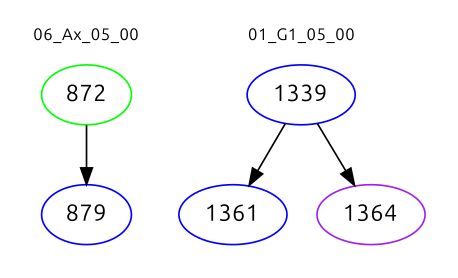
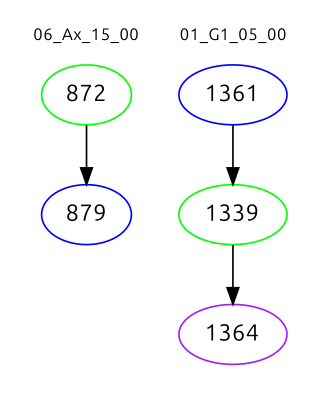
cluster "06_Ax_05_00": label "06_Ax_05_00" -> "06_Ax_15_00"
node "1339": color blue -> green
edge "1339" -> "1361": reversed
